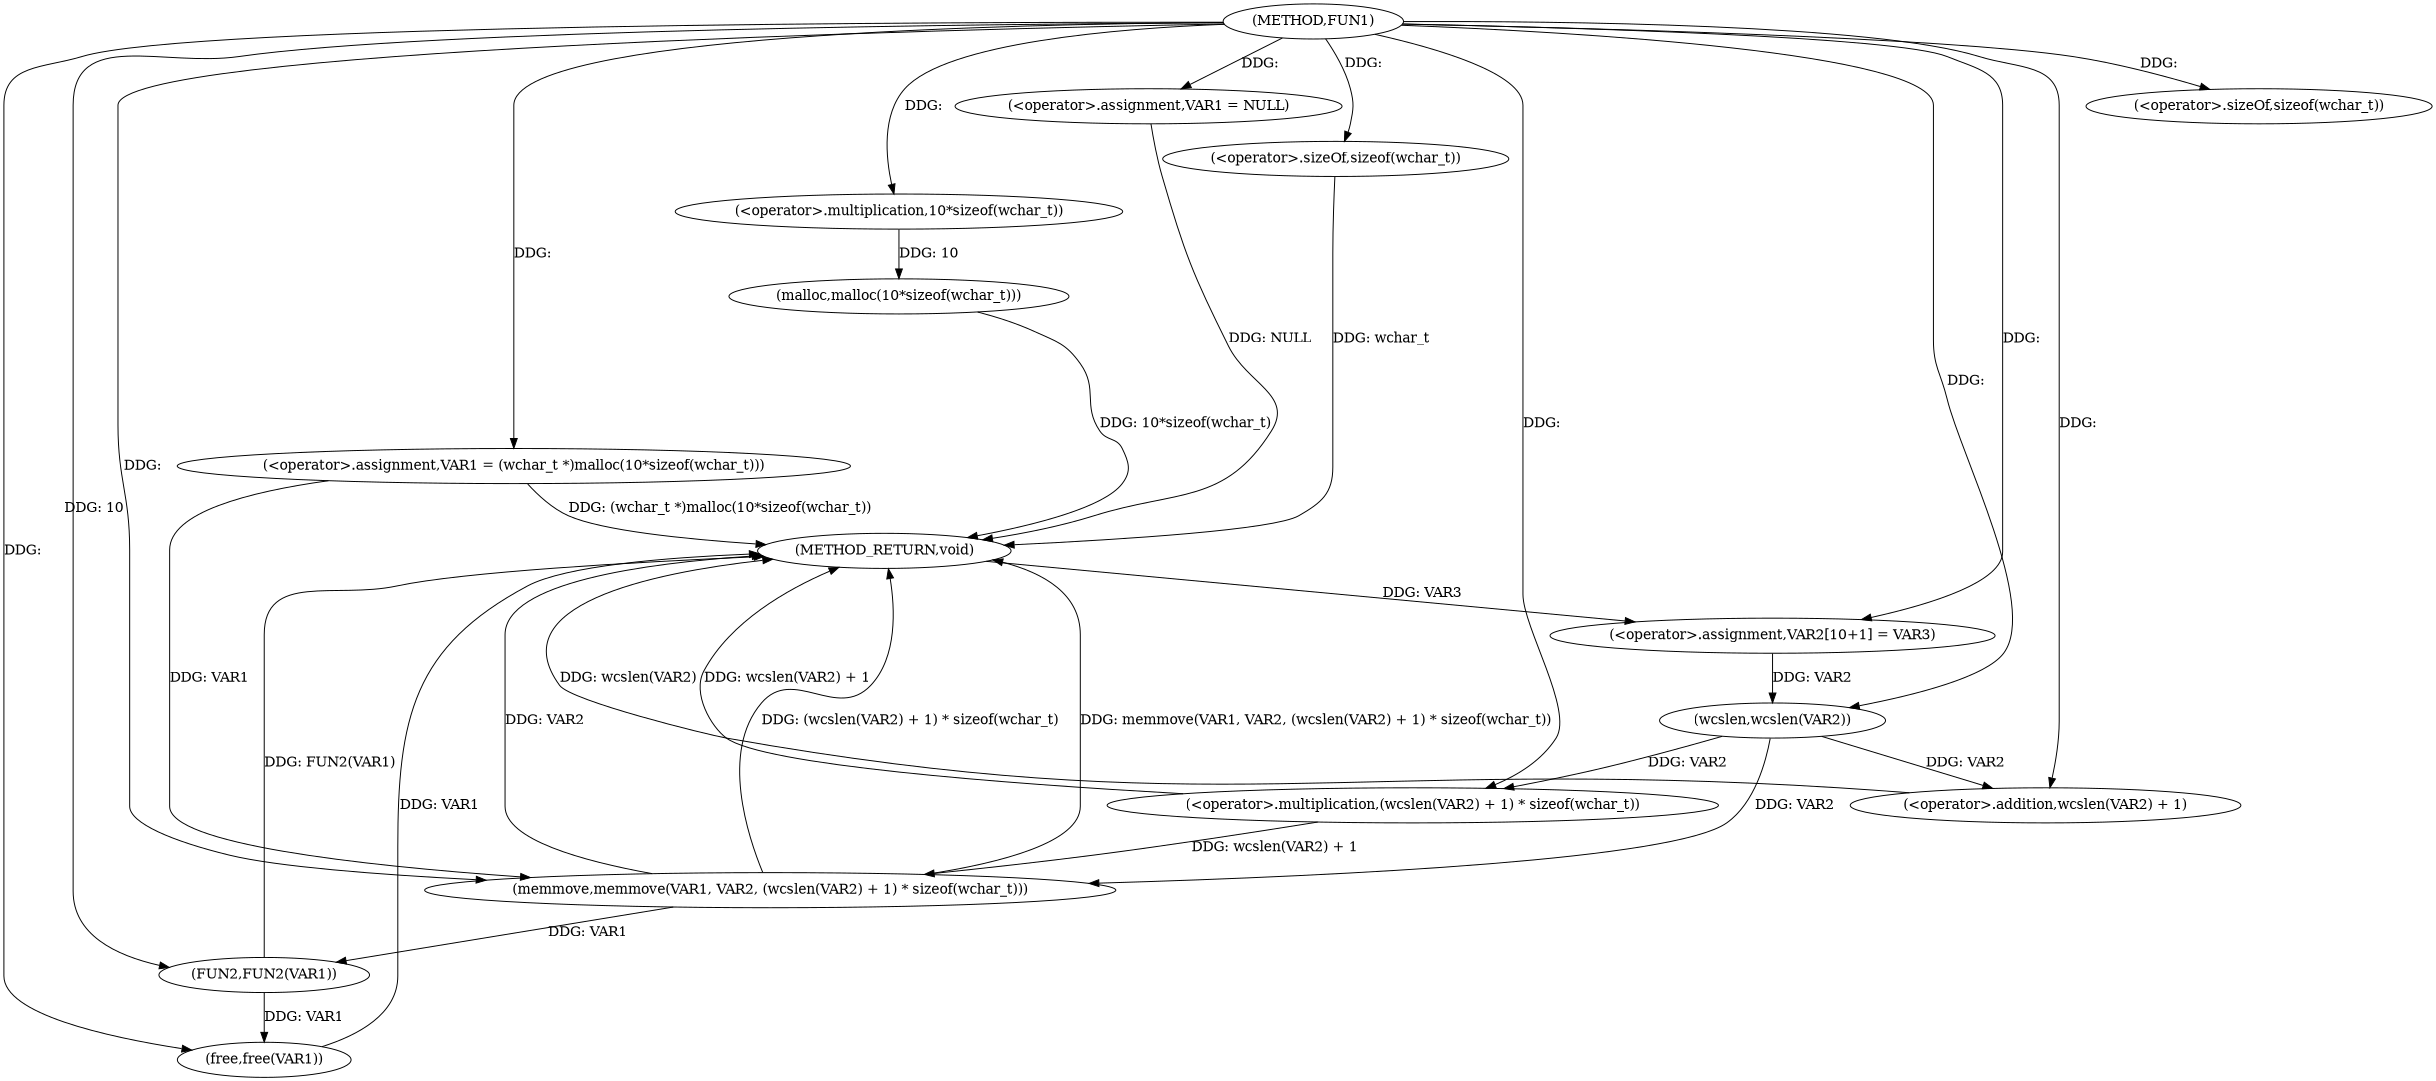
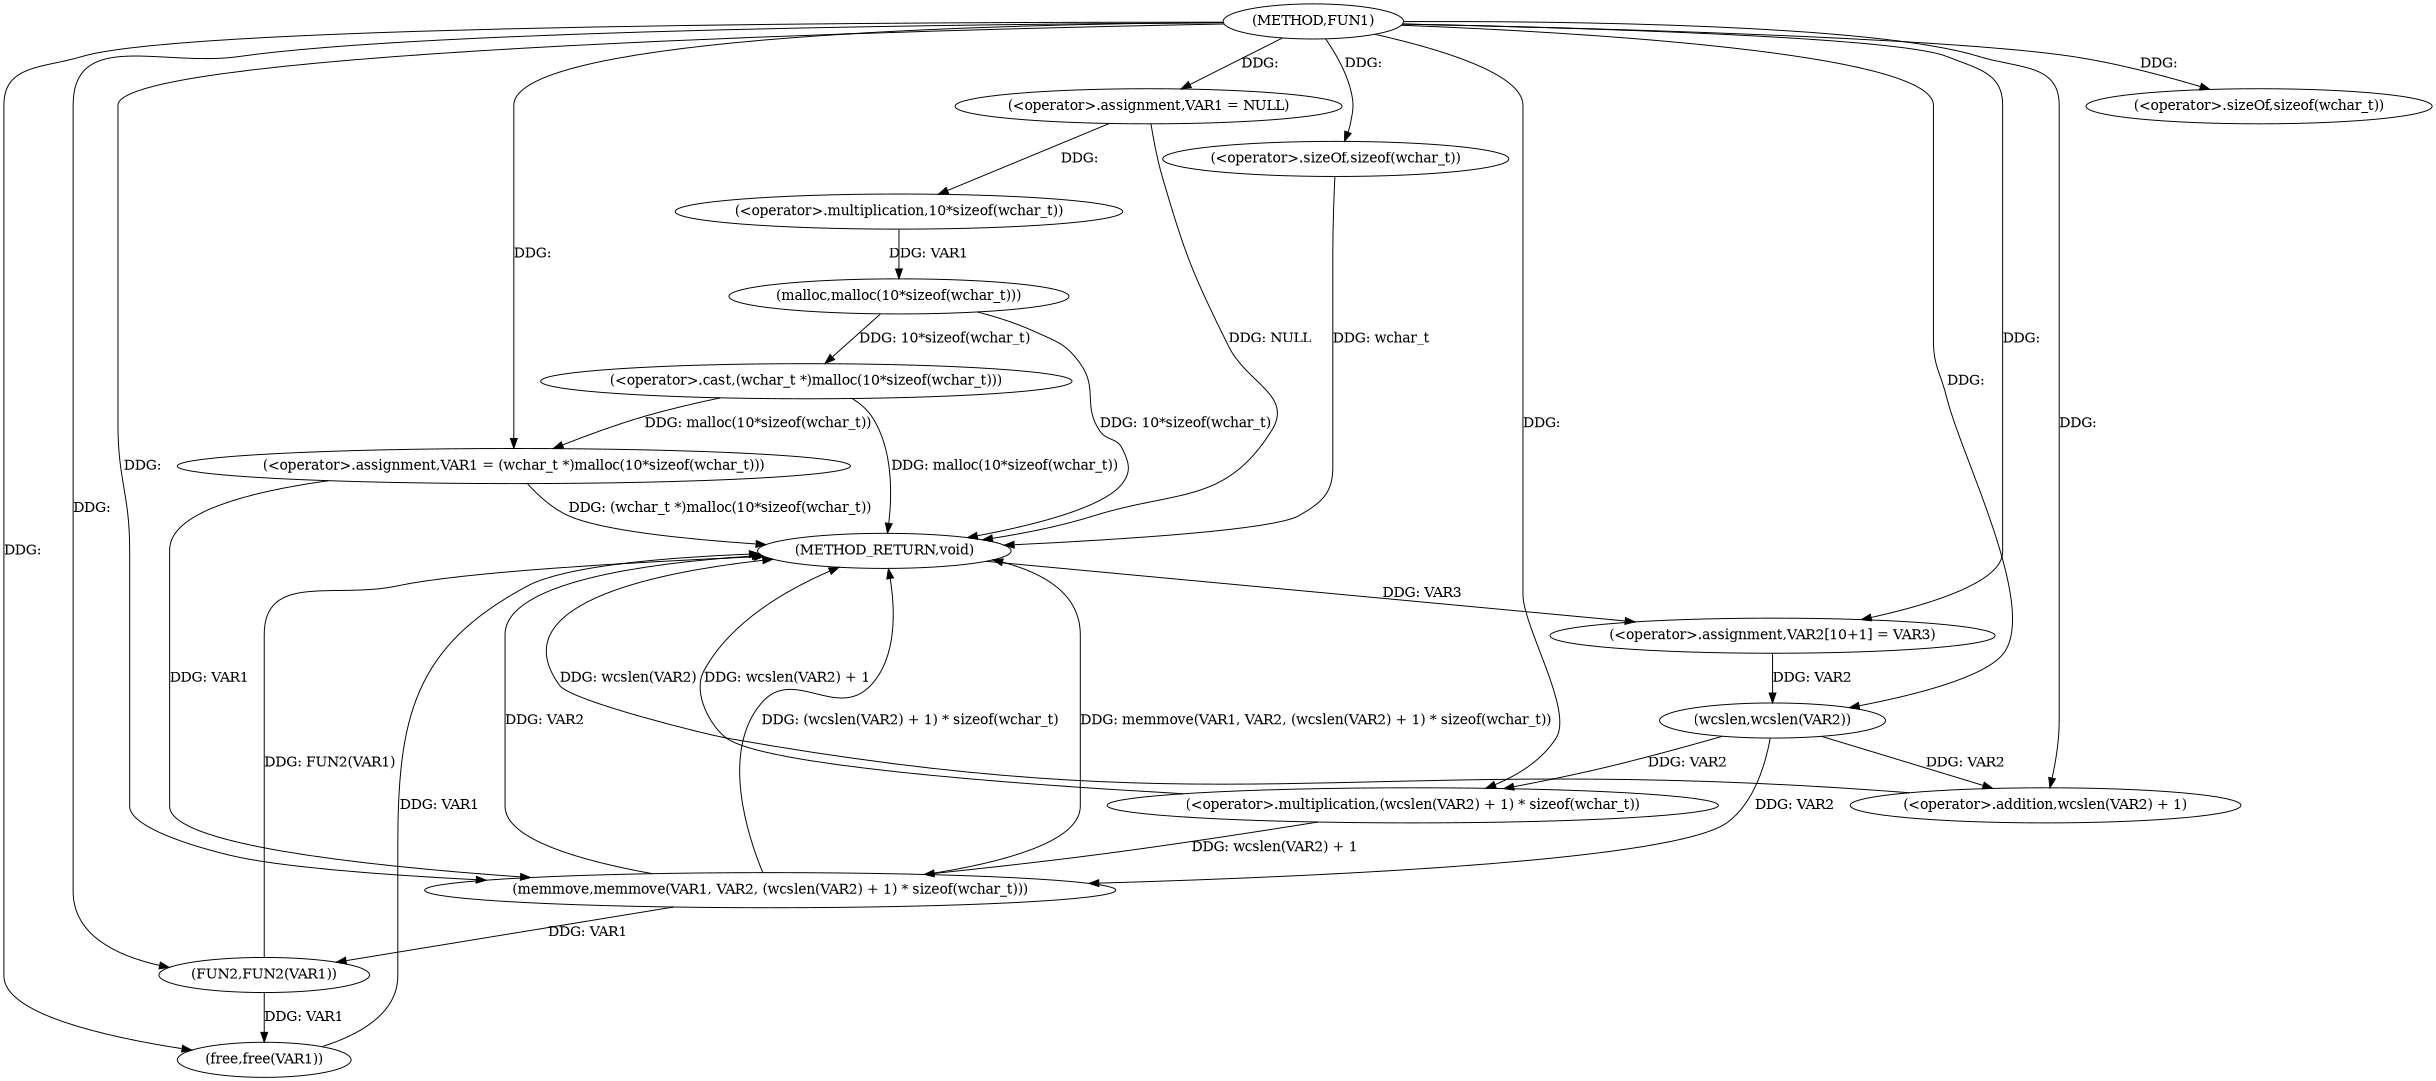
edge "(METHOD,FUN1)" -> "(<operator>.multiplication,10*sizeof(wchar_t))": now "(<operator>.assignment,VAR1 = NULL)" -> "(<operator>.multiplication,10*sizeof(wchar_t))"
edge "(<operator>.multiplication,10*sizeof(wchar_t))" -> "(malloc,malloc(10*sizeof(wchar_t)))": label "DDG: 10" -> "DDG: VAR1"
node "(<operator>.cast,(wchar_t *)malloc(10*sizeof(wchar_t)))": added
edge "(METHOD,FUN1)" -> "(FUN2,FUN2(VAR1))": label "DDG: 10" -> "DDG: "
